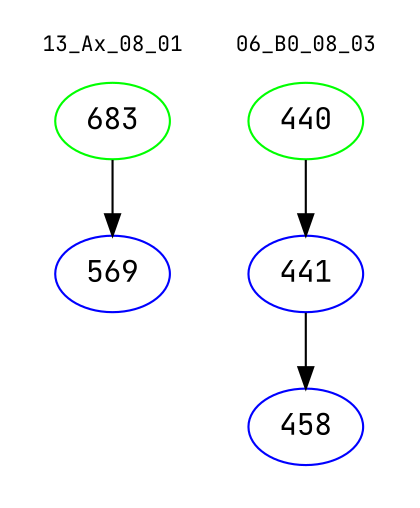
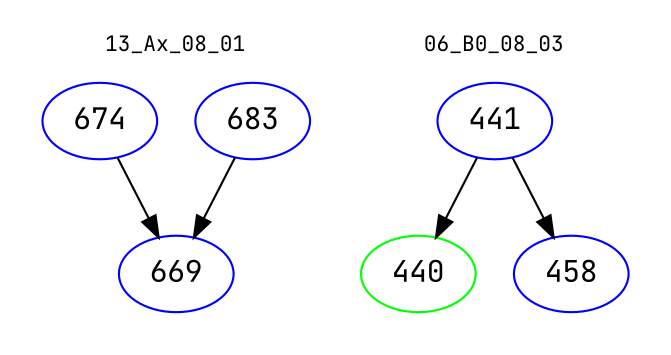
node "674": added
node "683": color green -> blue
edge "440" -> "441": reversed
node "569": label "569" -> "669"
